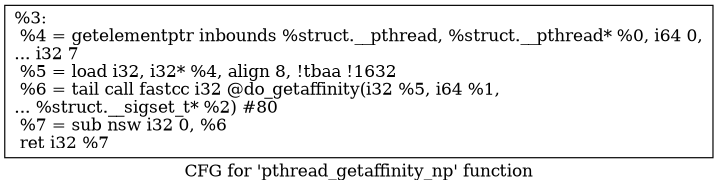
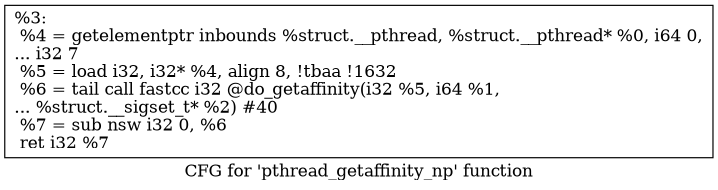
node "%3:": text "... %struct.__sigset_t* %2) #80" -> "... %struct.__sigset_t* %2) #40"
